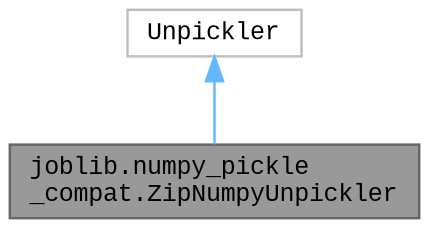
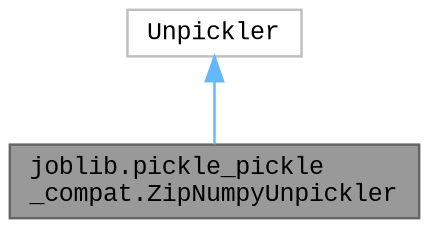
node "joblib.numpy_pickle _compat.ZipNumpyUnpickler": label "joblib.numpy_pickle _compat.ZipNumpyUnpickler" -> "joblib.pickle_pickle _compat.ZipNumpyUnpickler"
